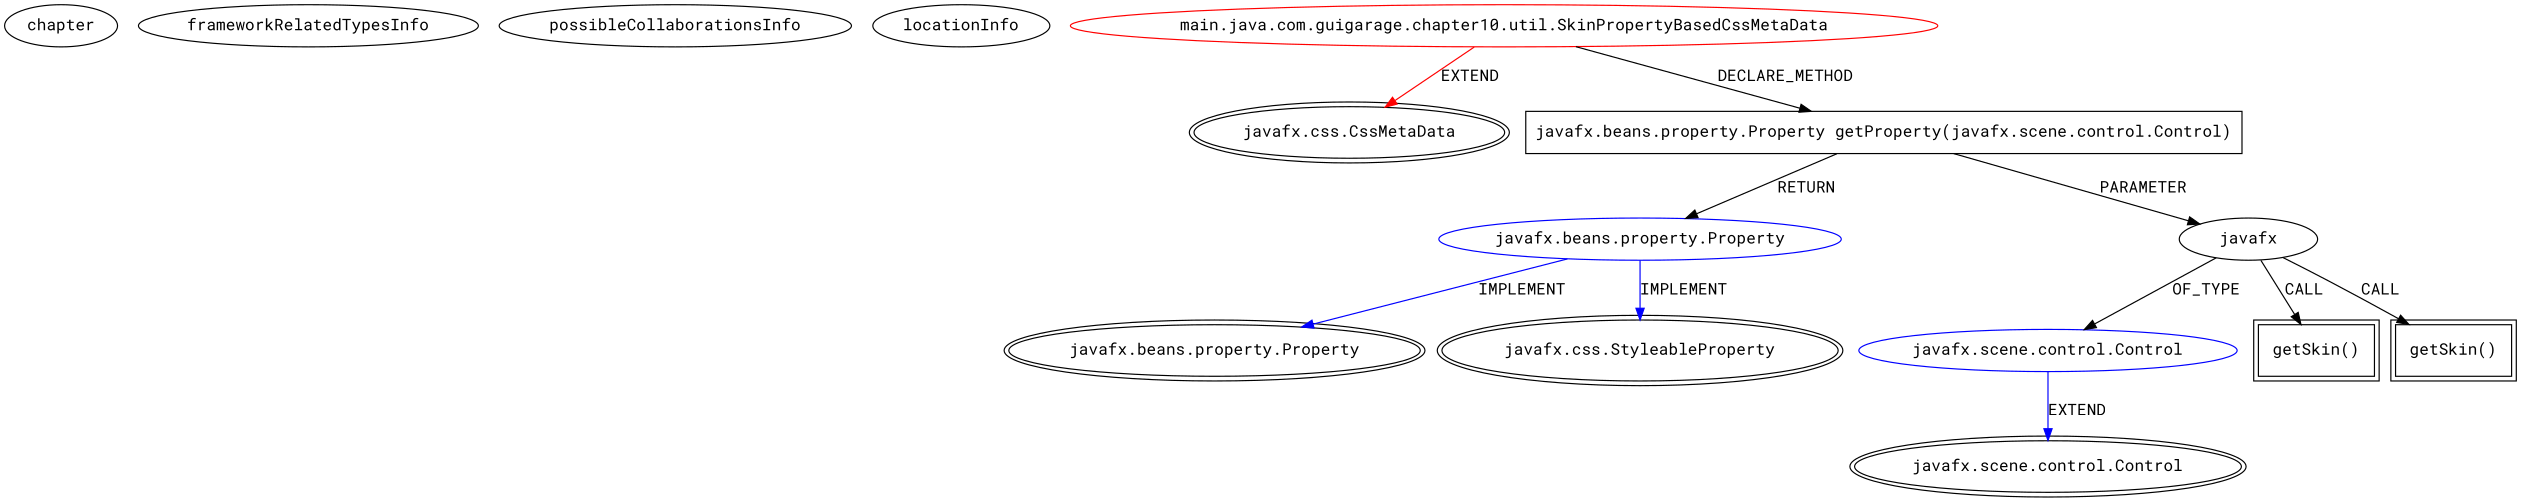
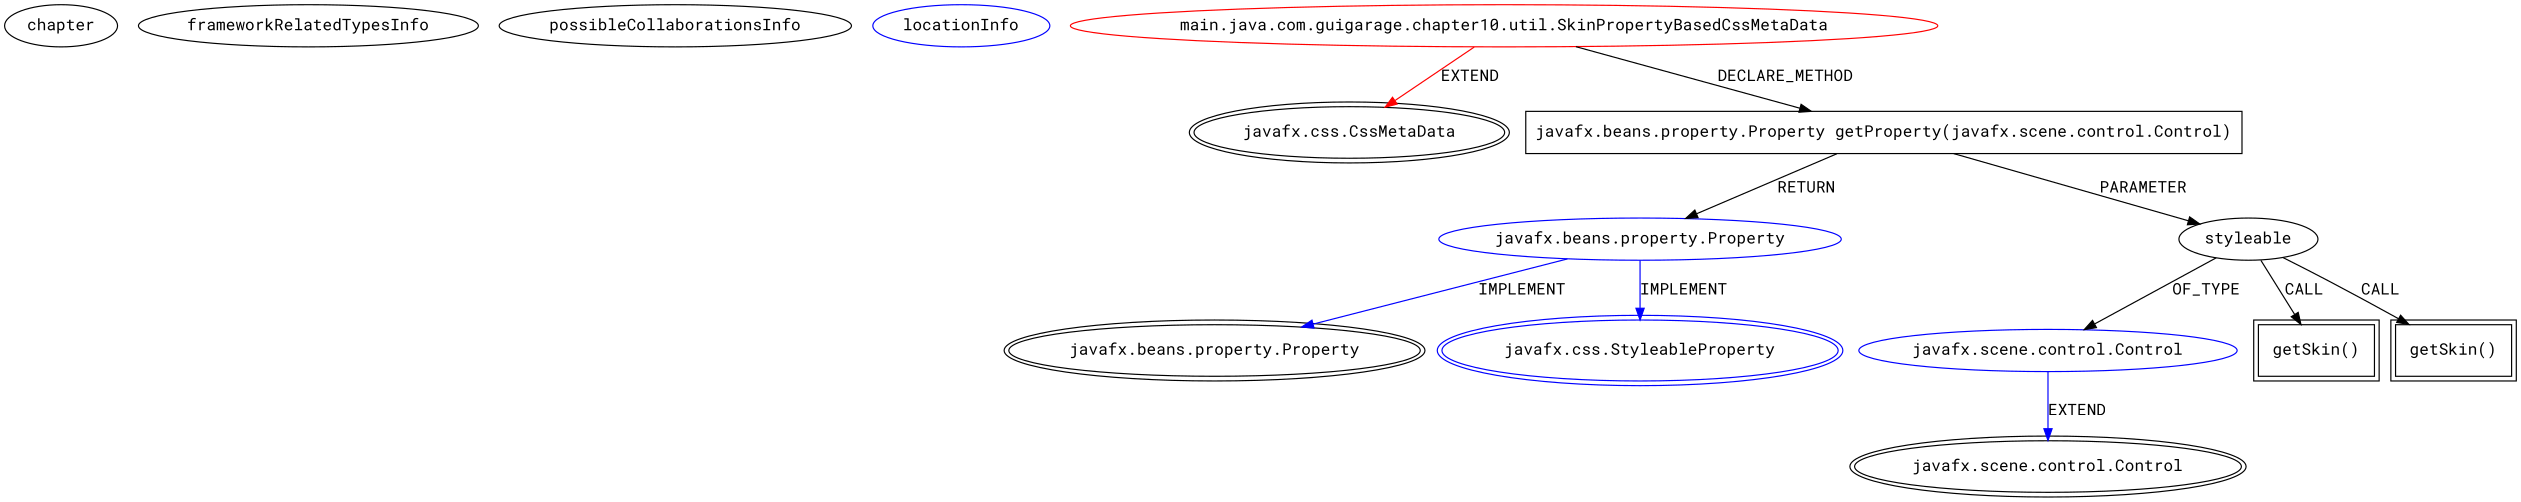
node "locationInfo": color black -> blue
node "javafx": label "javafx" -> "styleable"
node "javafx.css.StyleableProperty": color black -> blue
